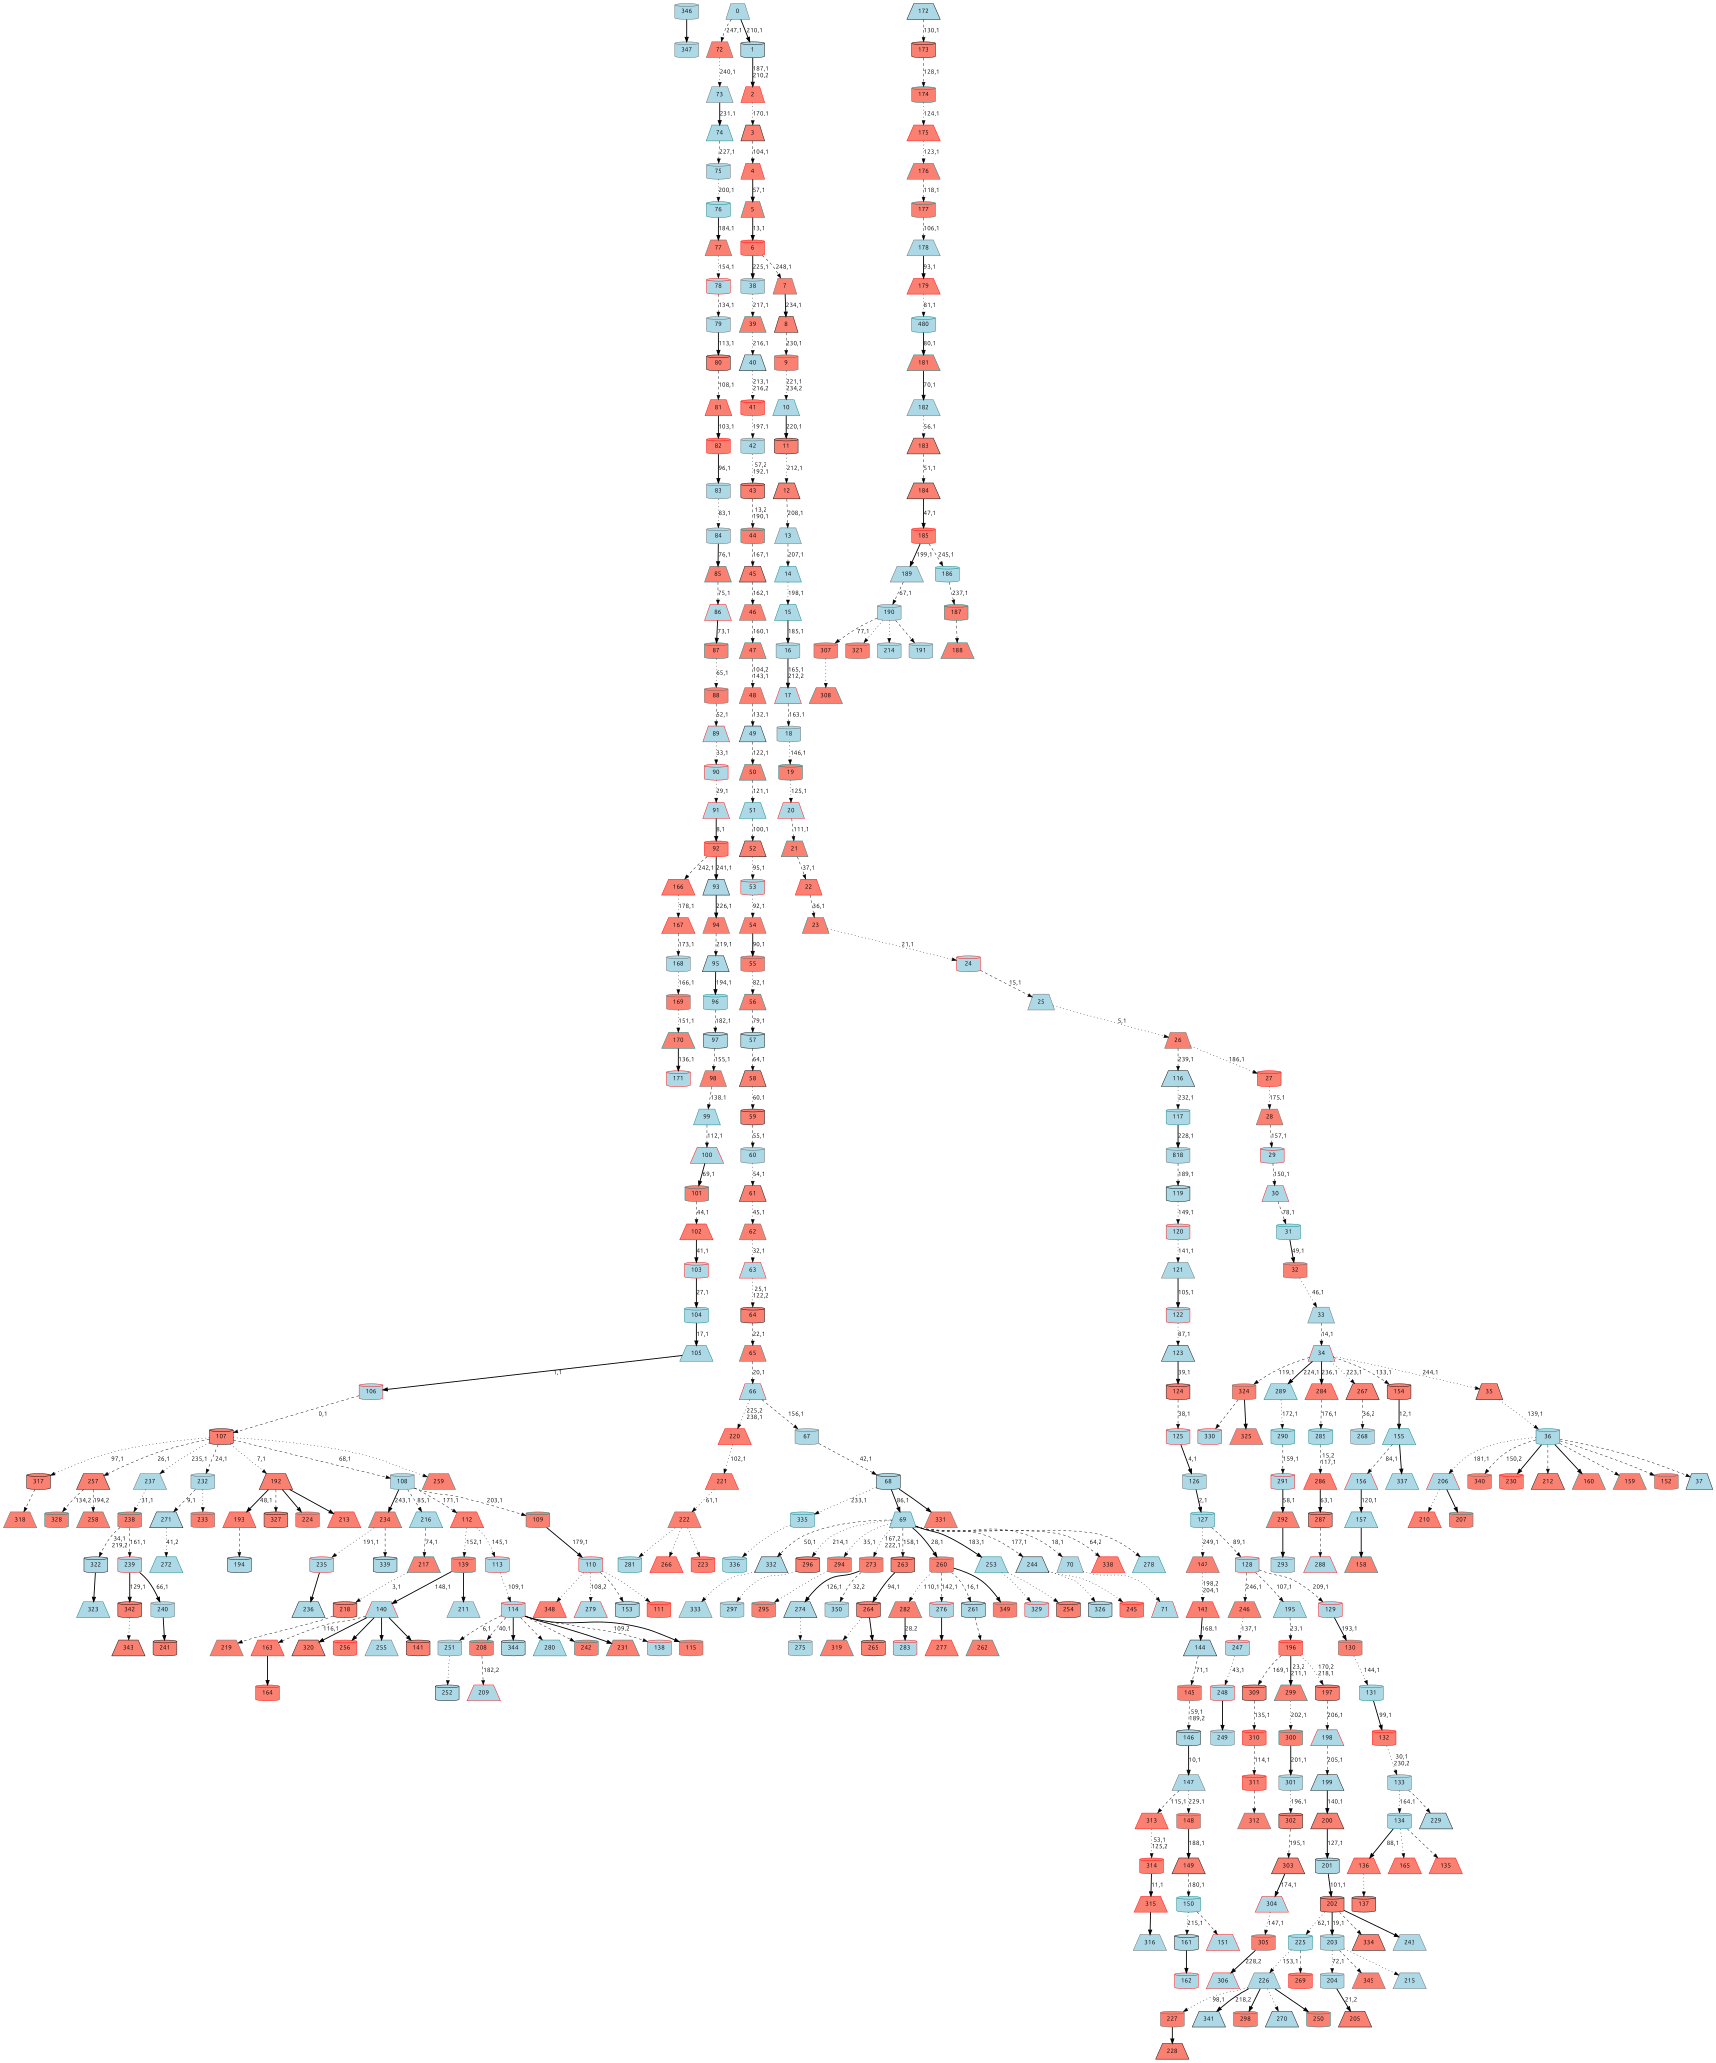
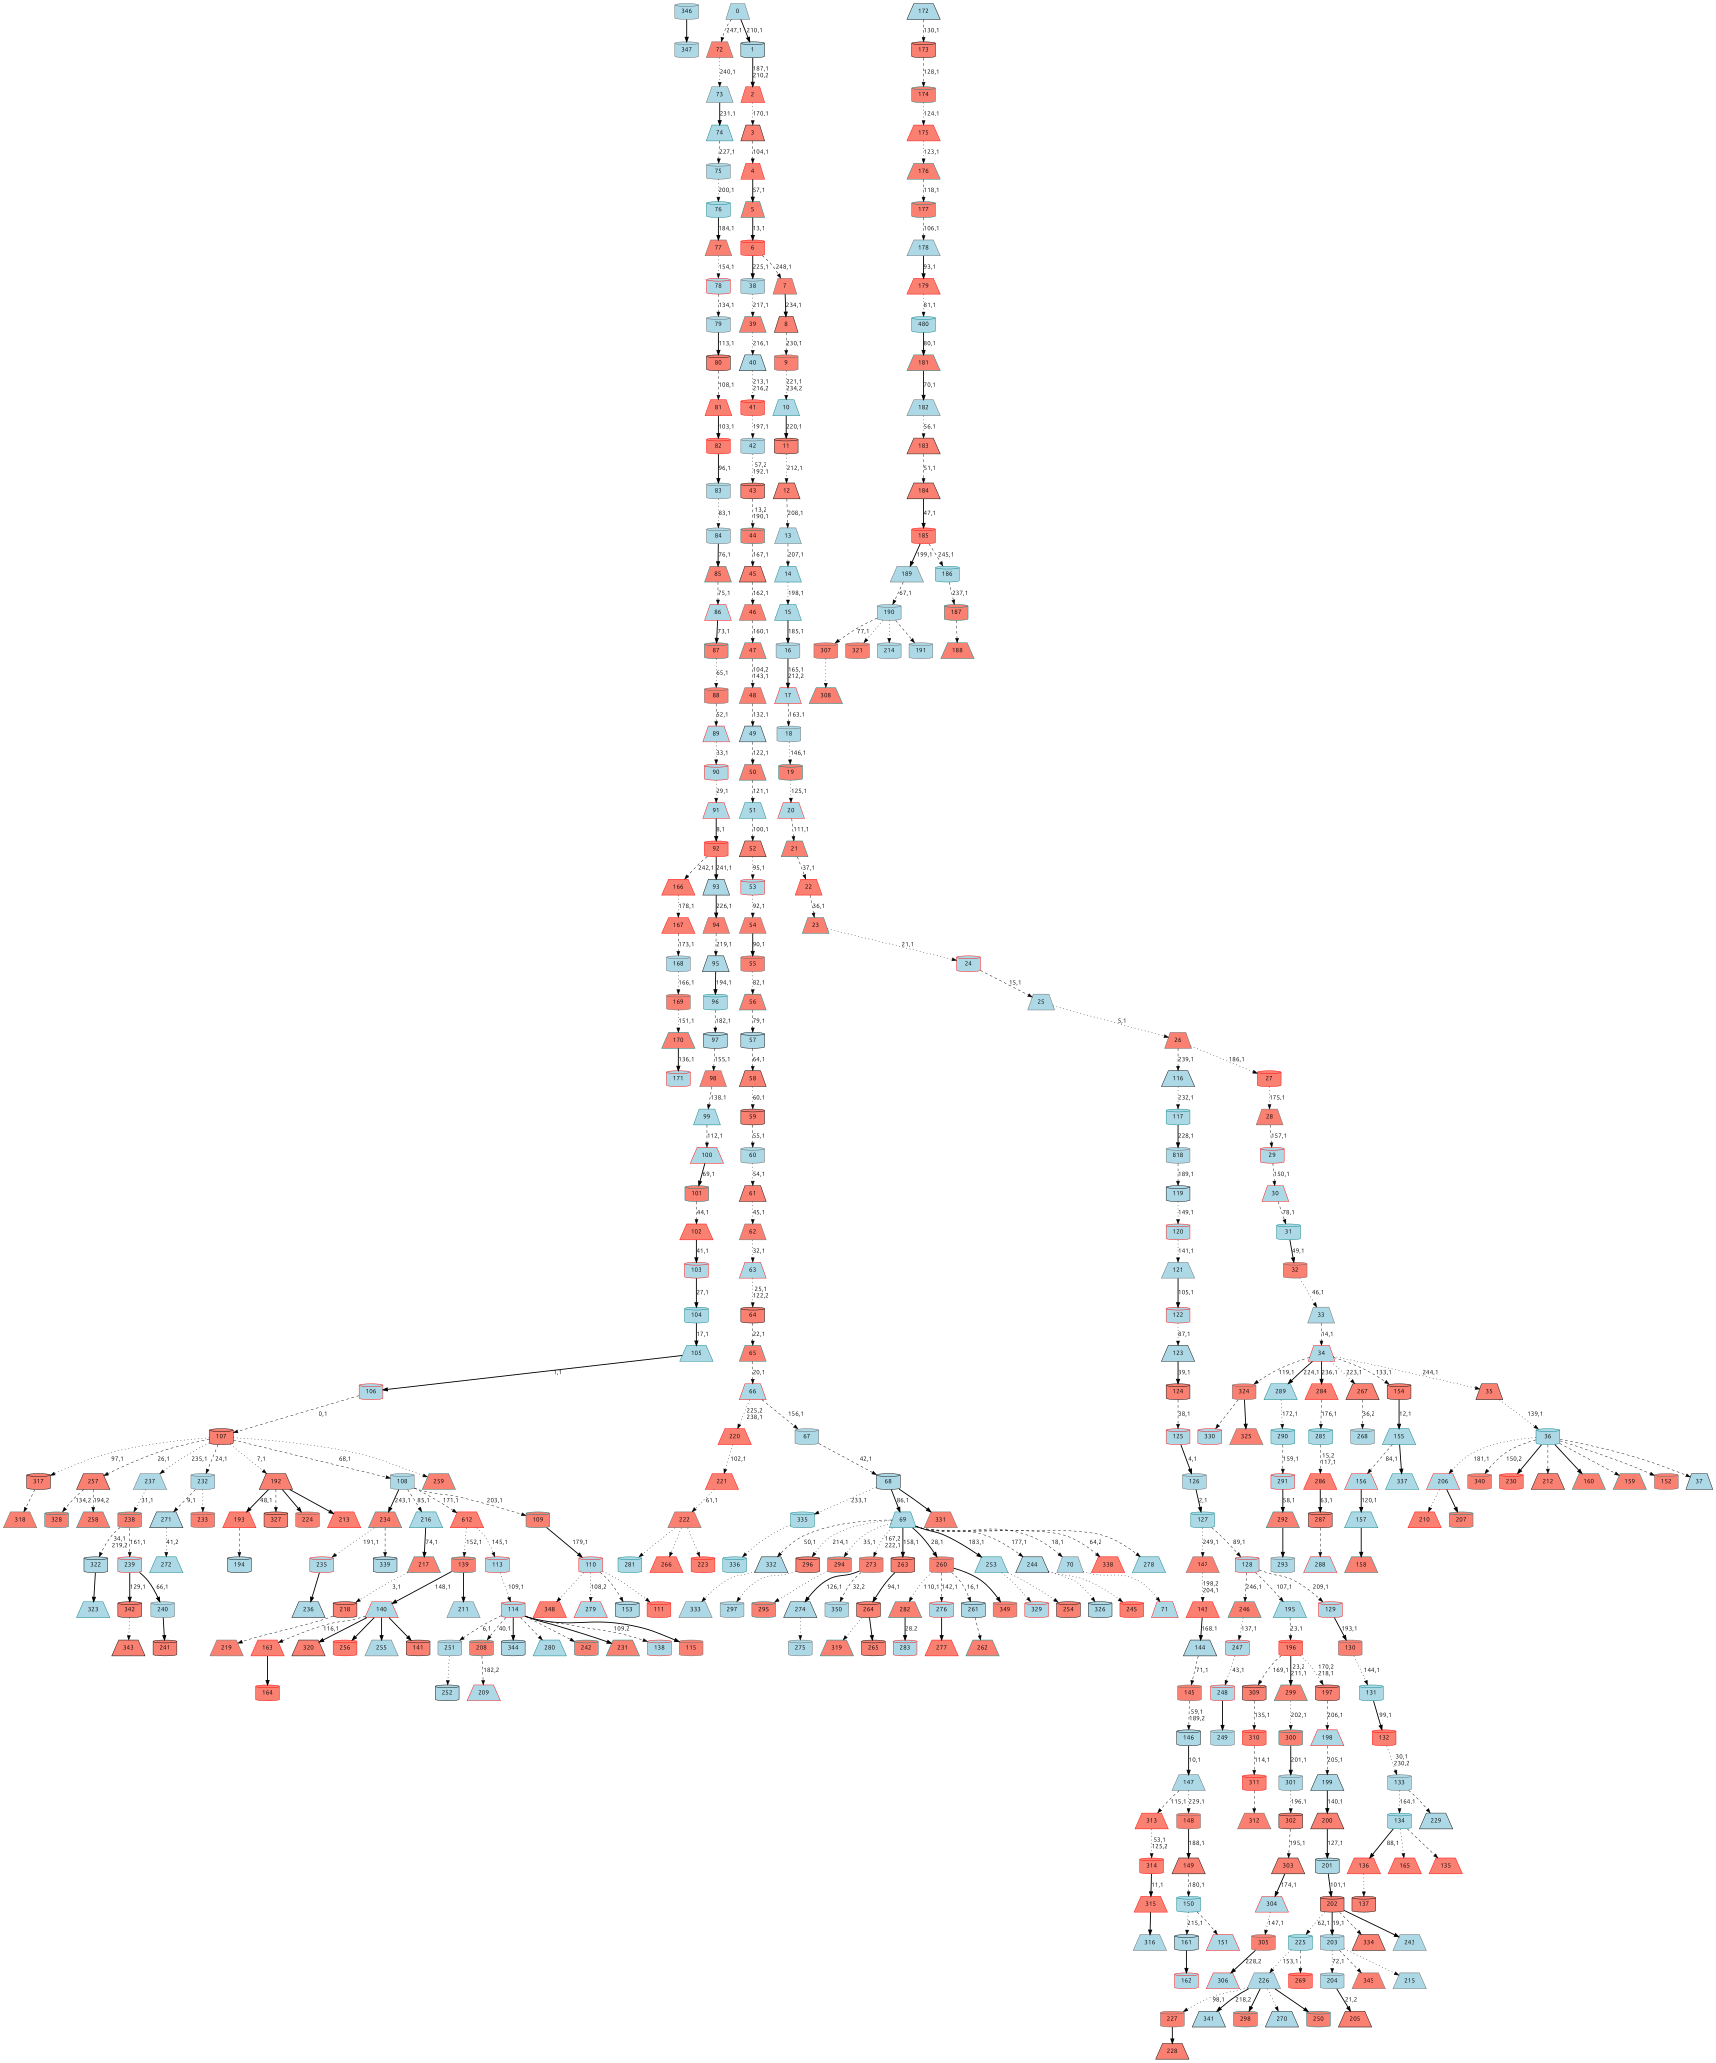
node "112": label "112" -> "612"
edge "216" -> "217": style dashed -> bold
edge "69" -> "263": style dashed -> bold
